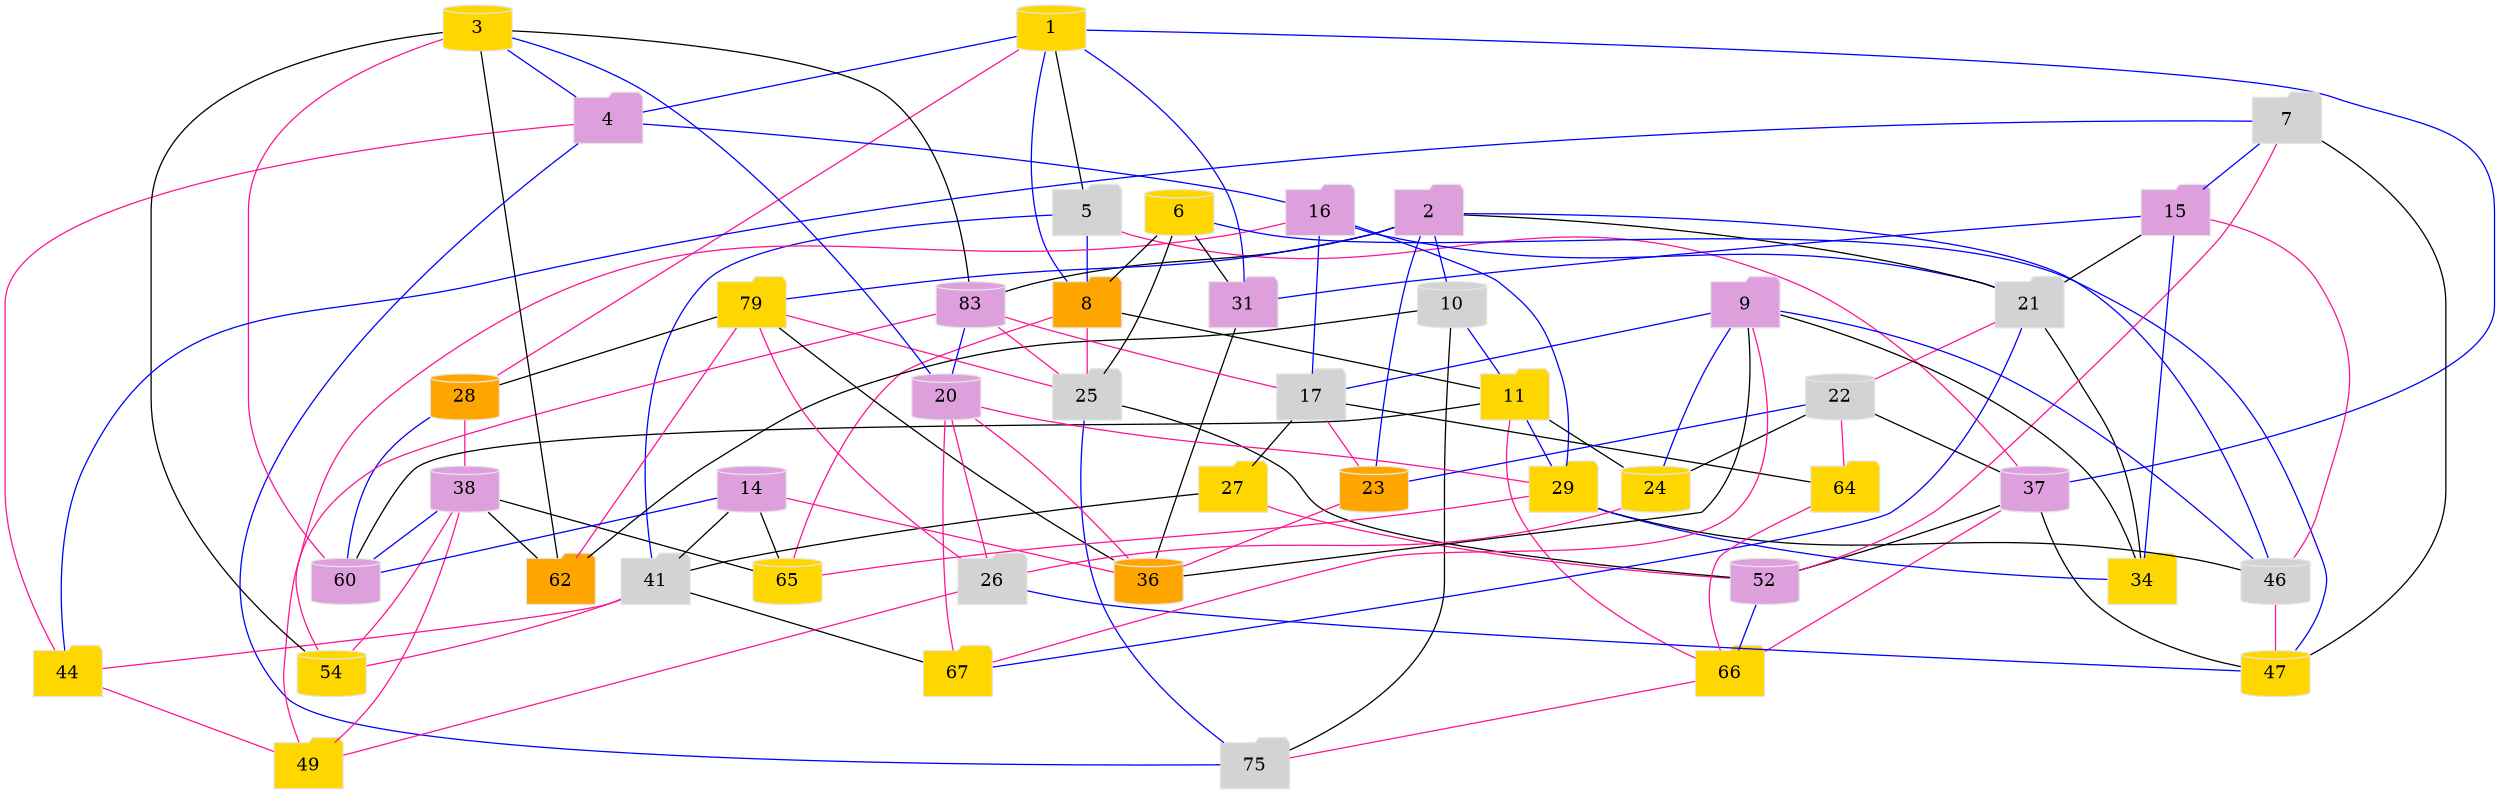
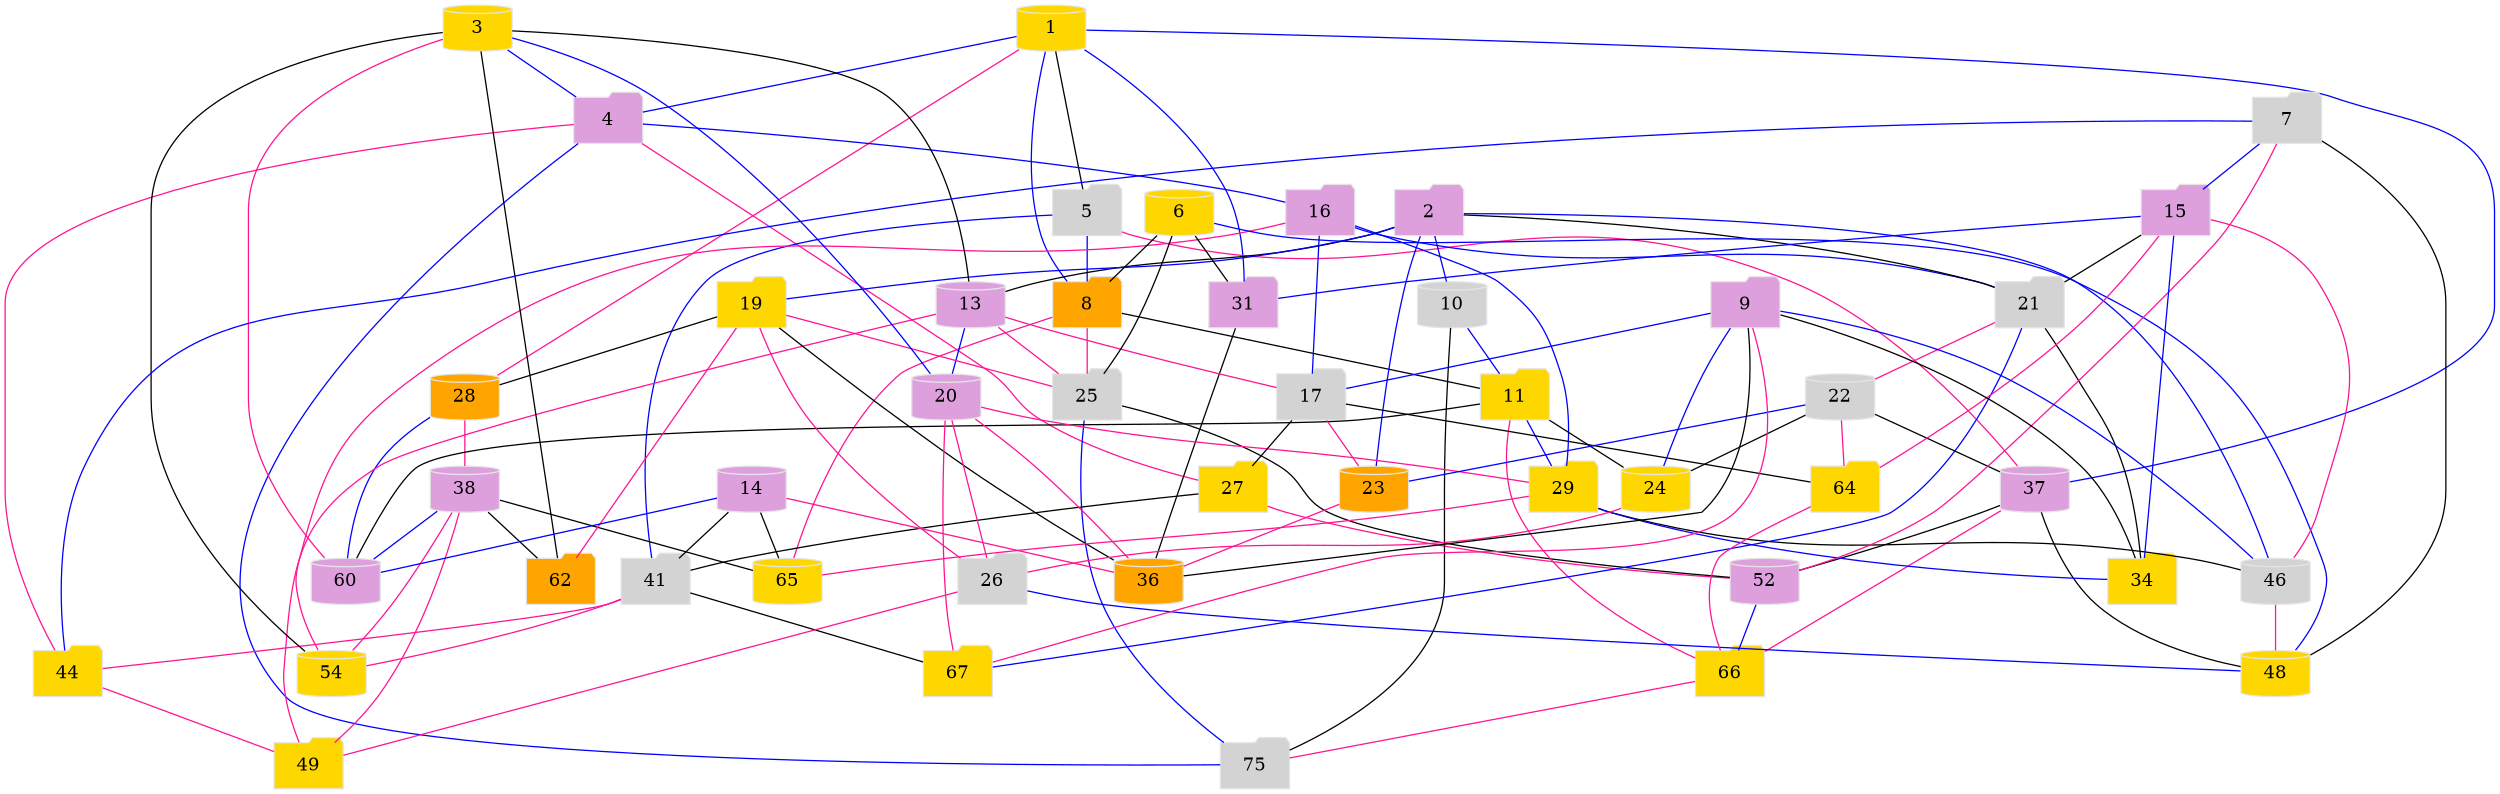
node "79": label "79" -> "19"
node "83": label "83" -> "13"
edge "4" -- "27": added
edge "10" -- "62": removed
edge "15" -- "64": added
node "47": label "47" -> "48"
